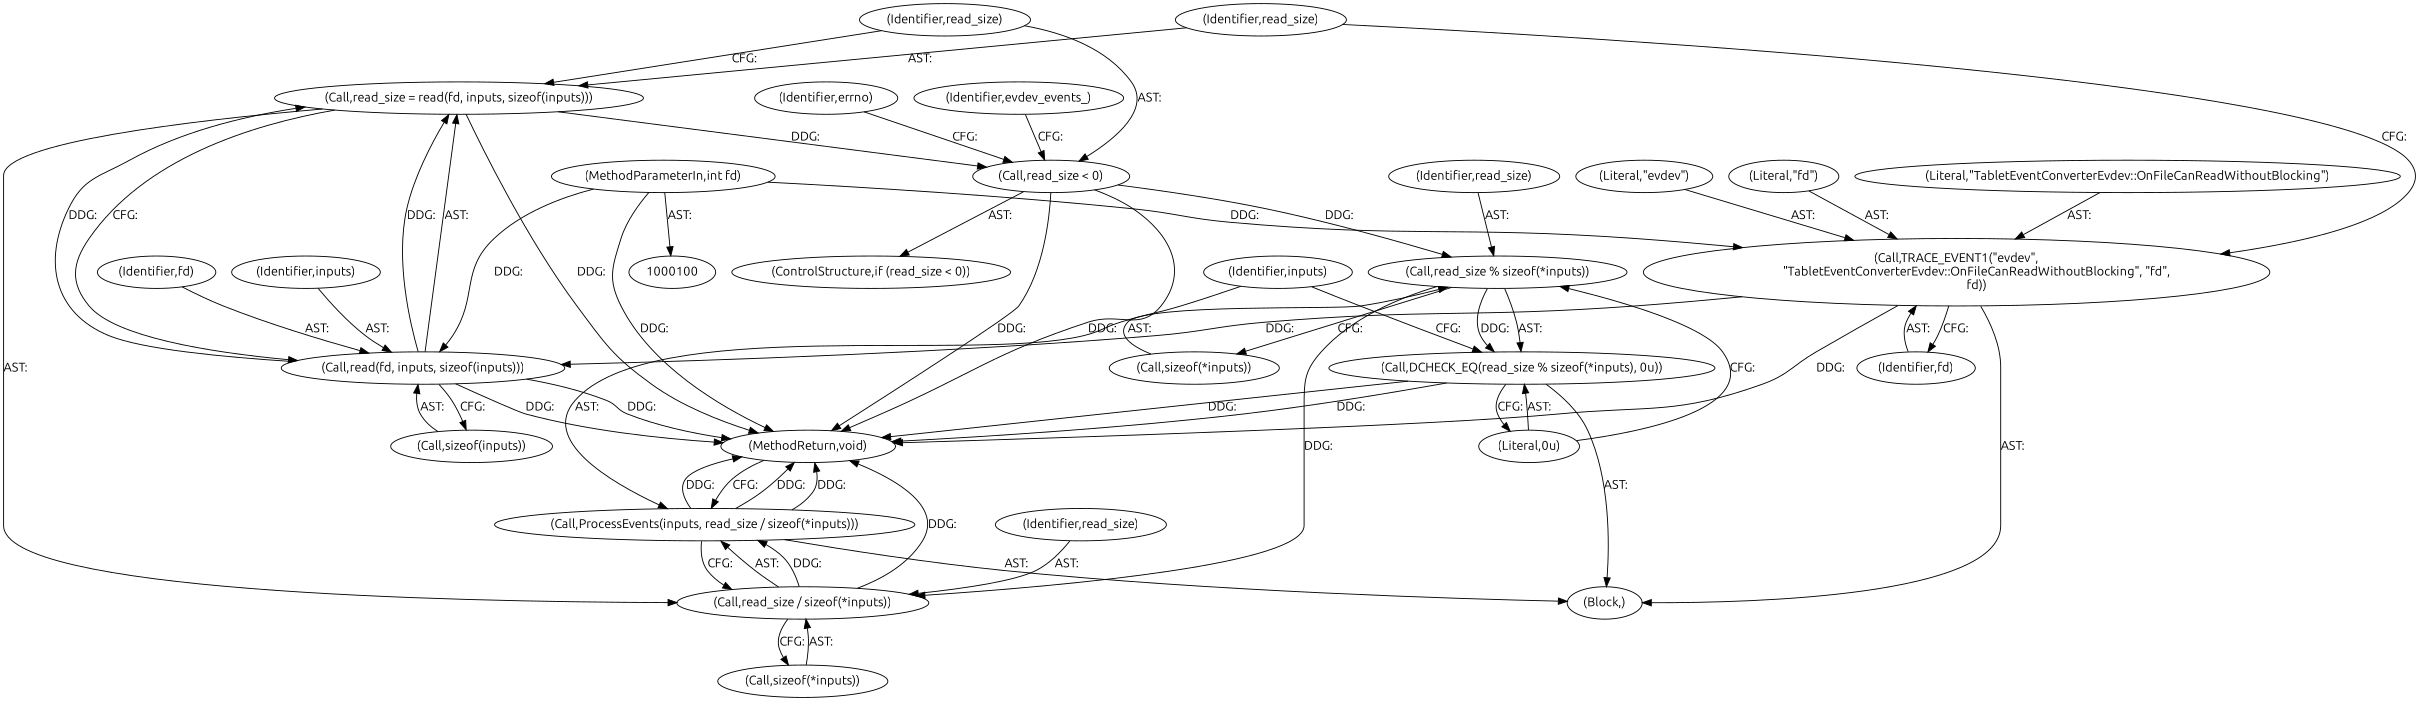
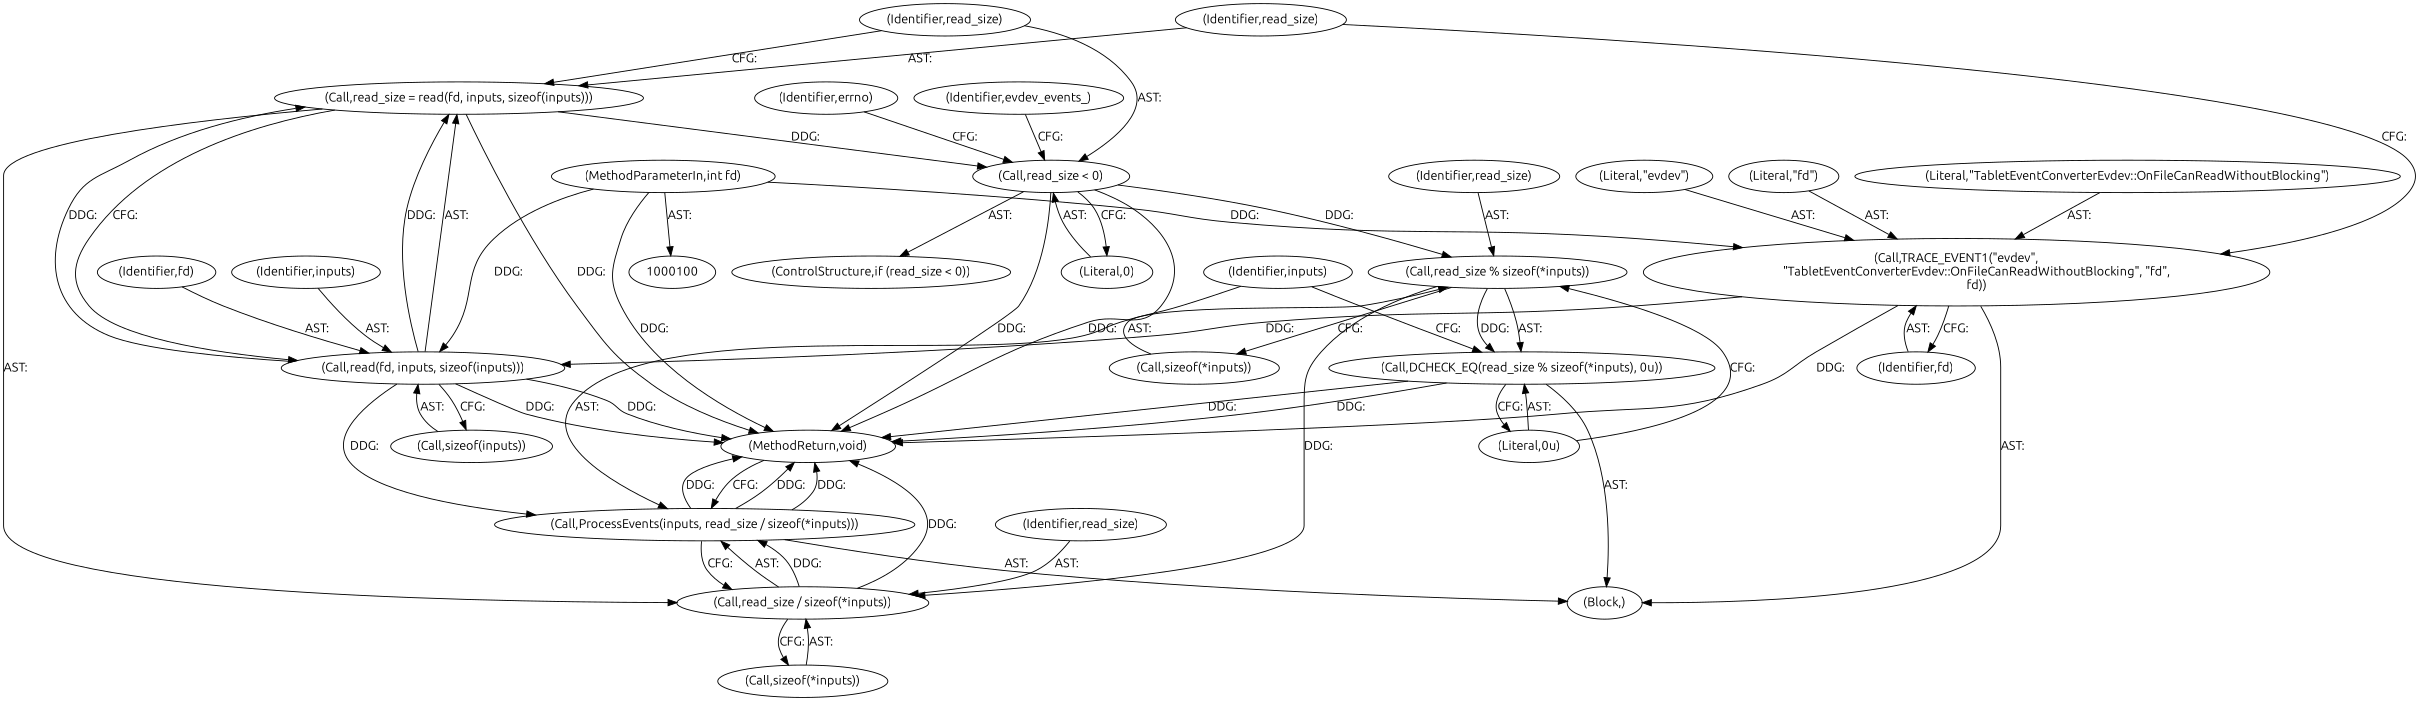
node "(Literal,0)": added
edge "(Call,read(fd, inputs, sizeof(inputs)))" -> "(Call,ProcessEvents(inputs, read_size / sizeof(*inputs)))": added, label "DDG:"
